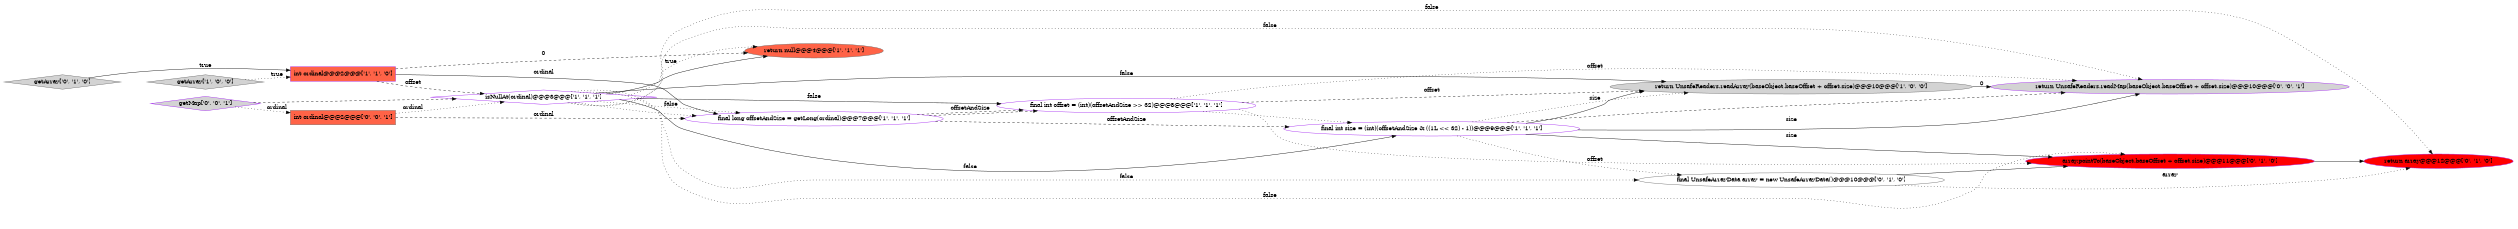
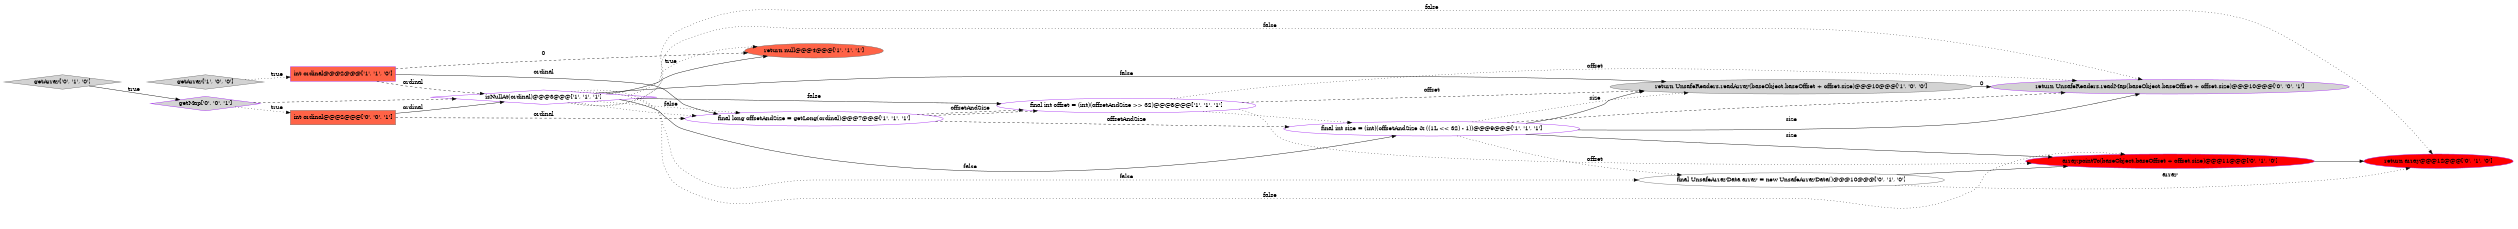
edge "getArray['0', '1', '0']" -> "int ordinal@@@2@@@['1', '1', '0']": now "getArray['0', '1', '0']" -> "getMap['0', '0', '1']"
edge "int ordinal@@@2@@@['1', '1', '0']" -> "isNullAt(ordinal)@@@3@@@['1', '1', '1']": label "offset" -> "ordinal"
edge "getMap['0', '0', '1']" -> "int ordinal@@@2@@@['0', '0', '1']": label "ordinal" -> "true"
edge "int ordinal@@@2@@@['0', '0', '1']" -> "isNullAt(ordinal)@@@3@@@['1', '1', '1']": style dotted -> solid
